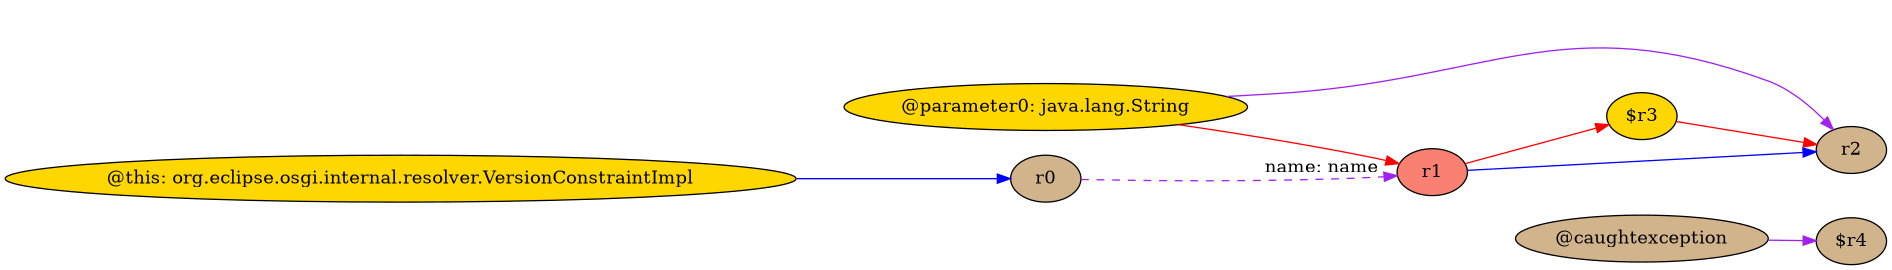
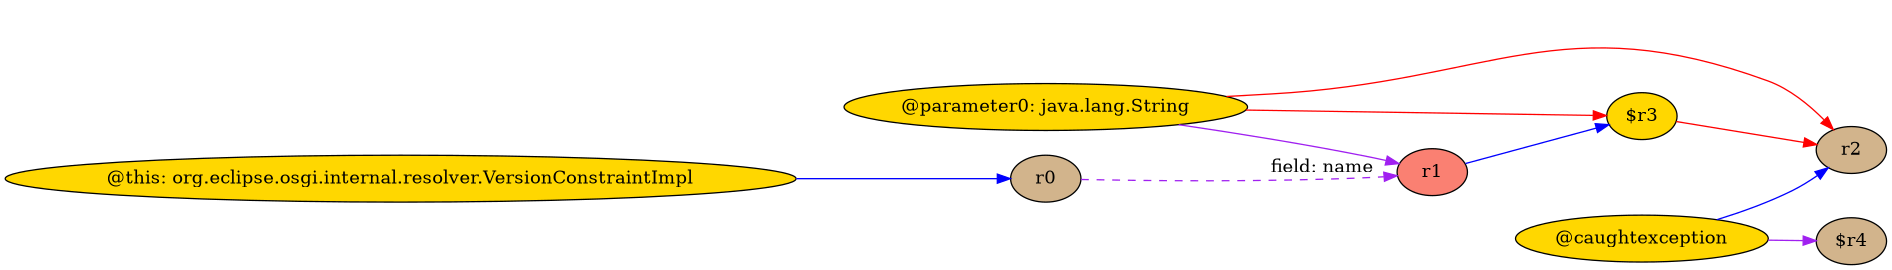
edge "@parameter0: java.lang.String" -> "r2": color purple -> red
edge "@parameter0: java.lang.String" -> "$r3": added
edge "@parameter0: java.lang.String" -> "r1": color red -> purple
edge "r1" -> "$r3": color red -> blue
edge "r1" -> "r2": now "@caughtexception" -> "r2"
edge "r0" -> "r1": label "name: name" -> "field: name"
node "@caughtexception": fillcolor tan -> gold
